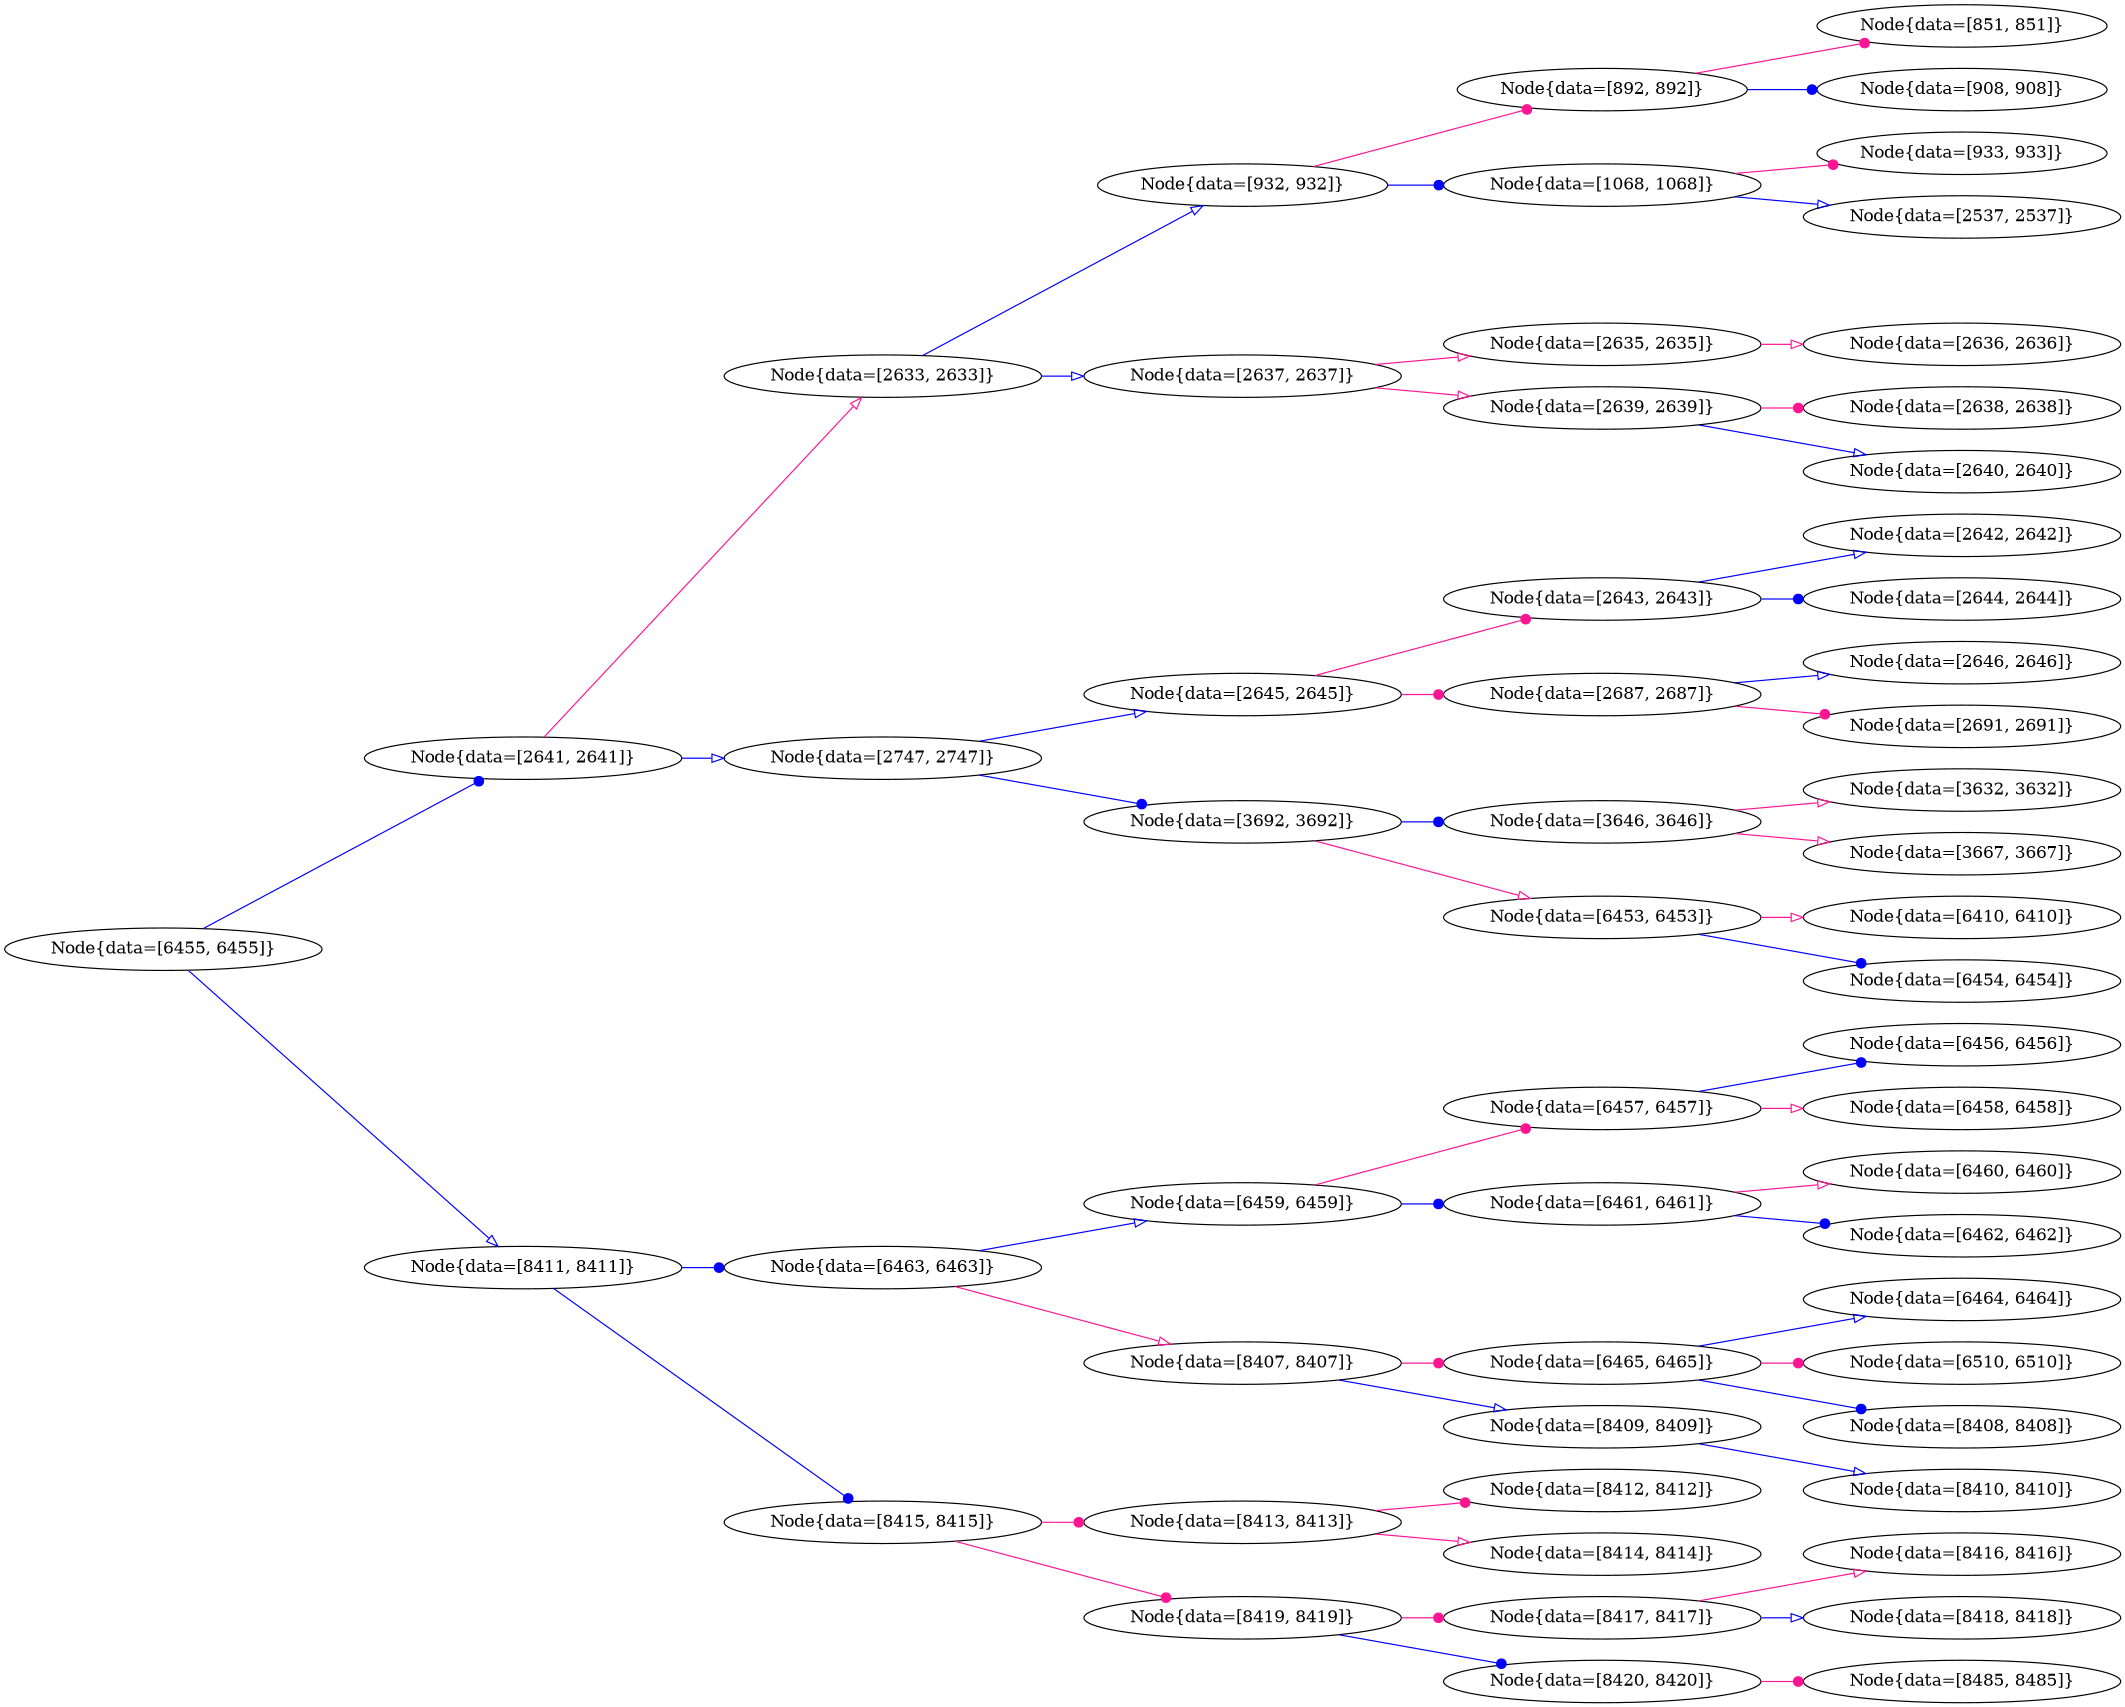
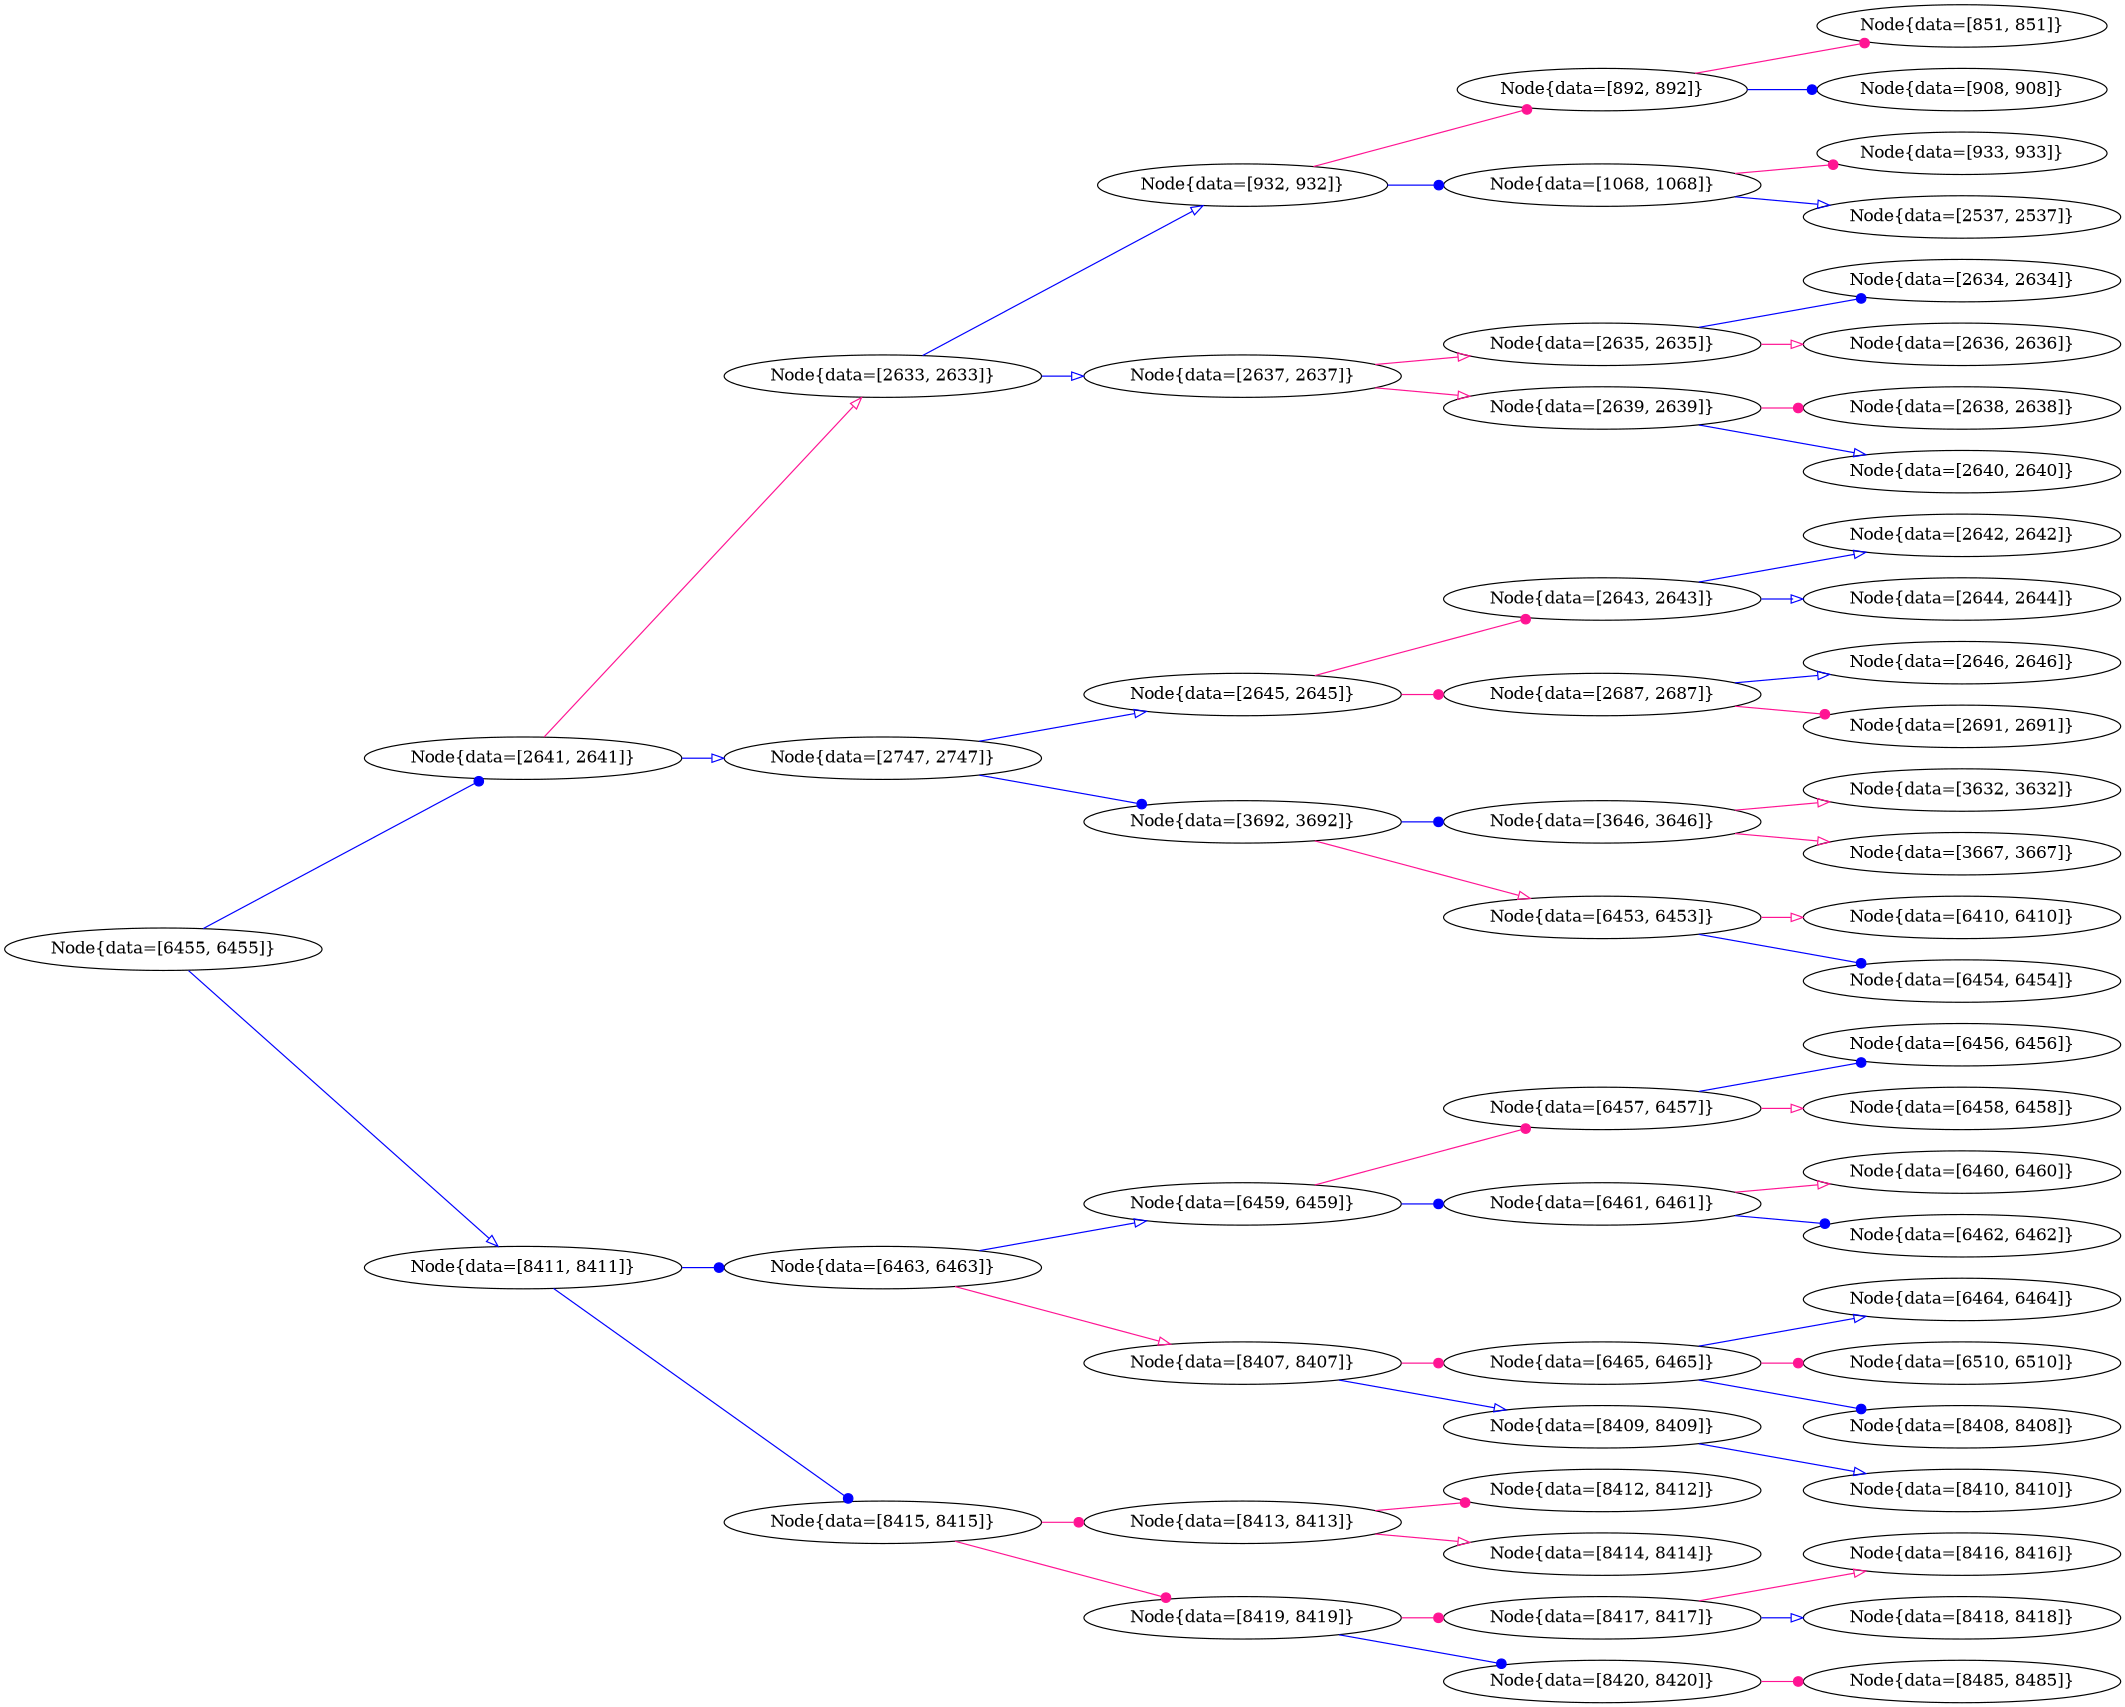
node "Node{data=[2634, 2634]}": added
edge "Node{data=[2643, 2643]}" -> "Node{data=[2644, 2644]}": arrowhead dot -> onormal
